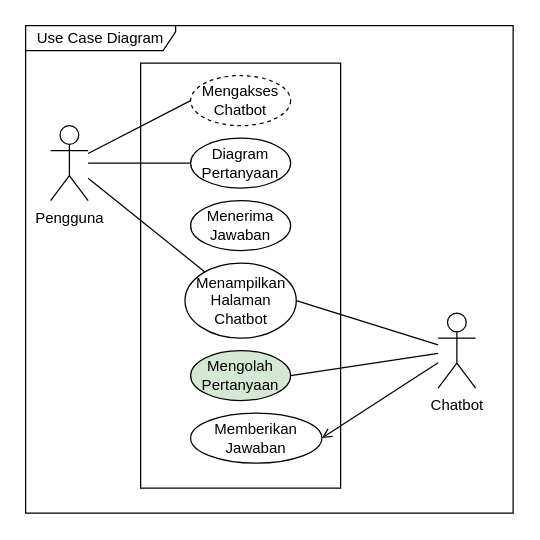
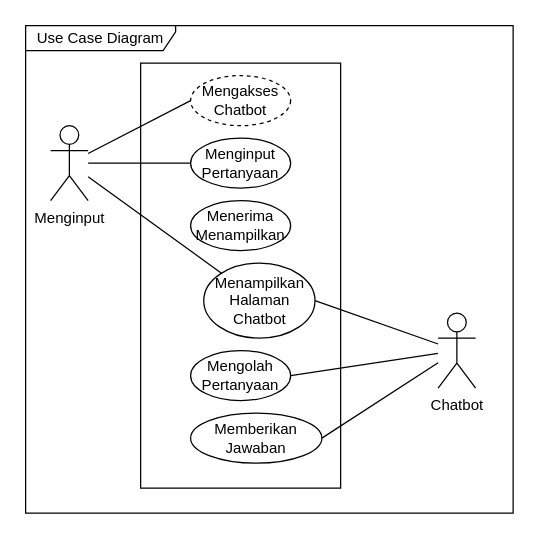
node "Diagram Pertanyaan": label "Diagram Pertanyaan" -> "Menginput Pertanyaan"
node "Pengguna": label "Pengguna" -> "Menginput"
node "Menerima Jawaban": label "Menerima Jawaban" -> "Menerima Menampilkan"
node "Menampilkan Halaman Chatbot": moved (241, 301) -> (259, 301)
node "Mengolah Pertanyaan": fillcolor #d5e8d4 -> #ffffff
edge "Chatbot" -> "Memberikan Jawaban": arrowhead open -> none
